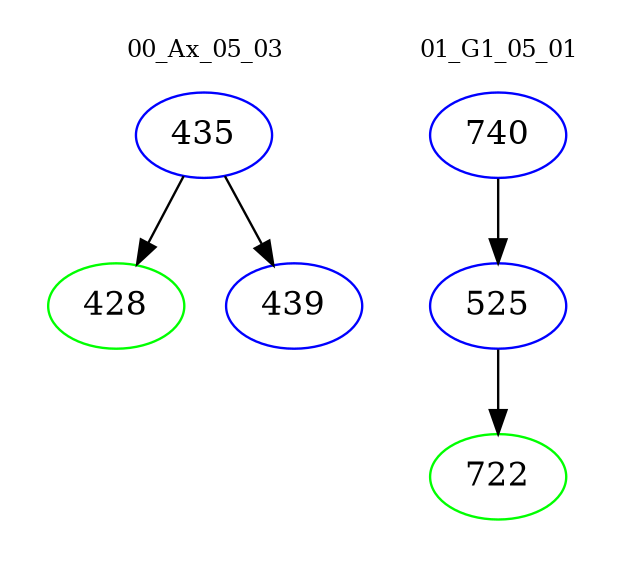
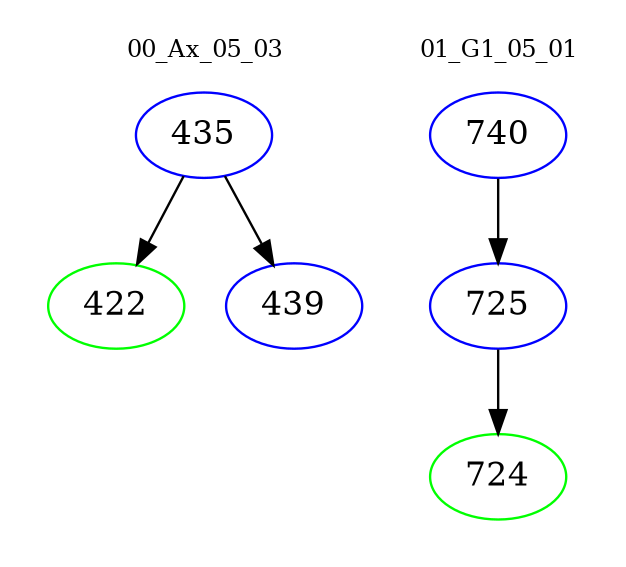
node "428": label "428" -> "422"
node "525": label "525" -> "725"
node "722": label "722" -> "724"
